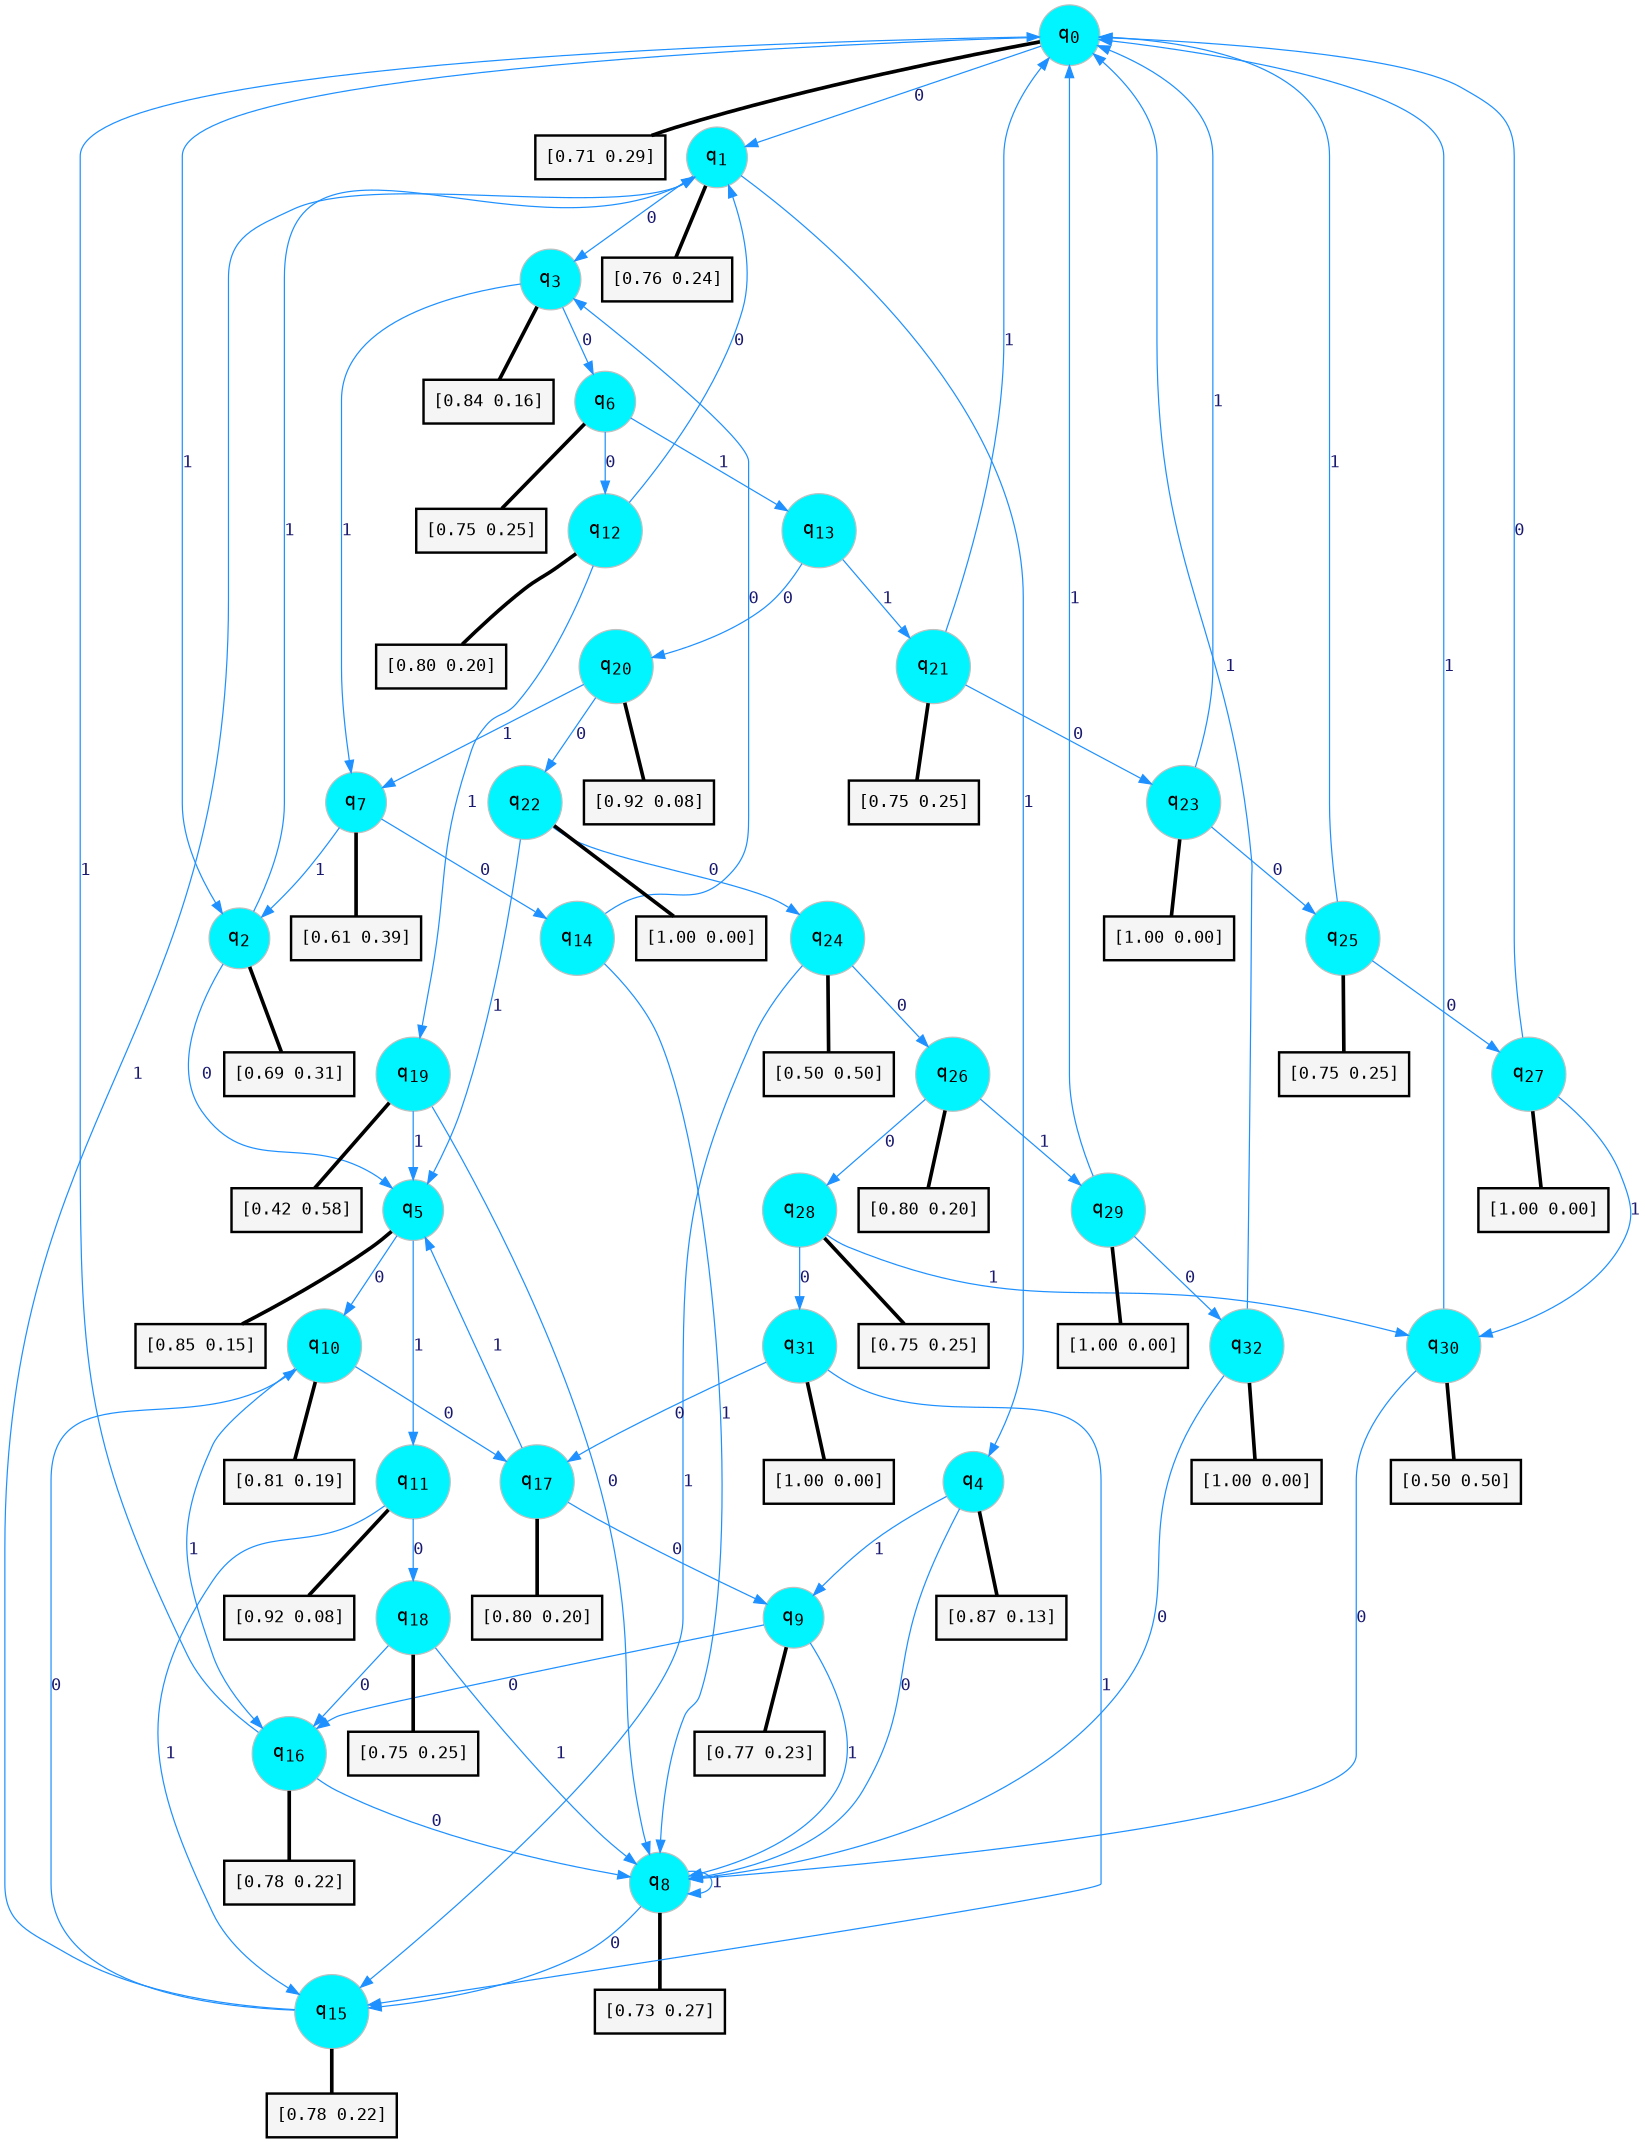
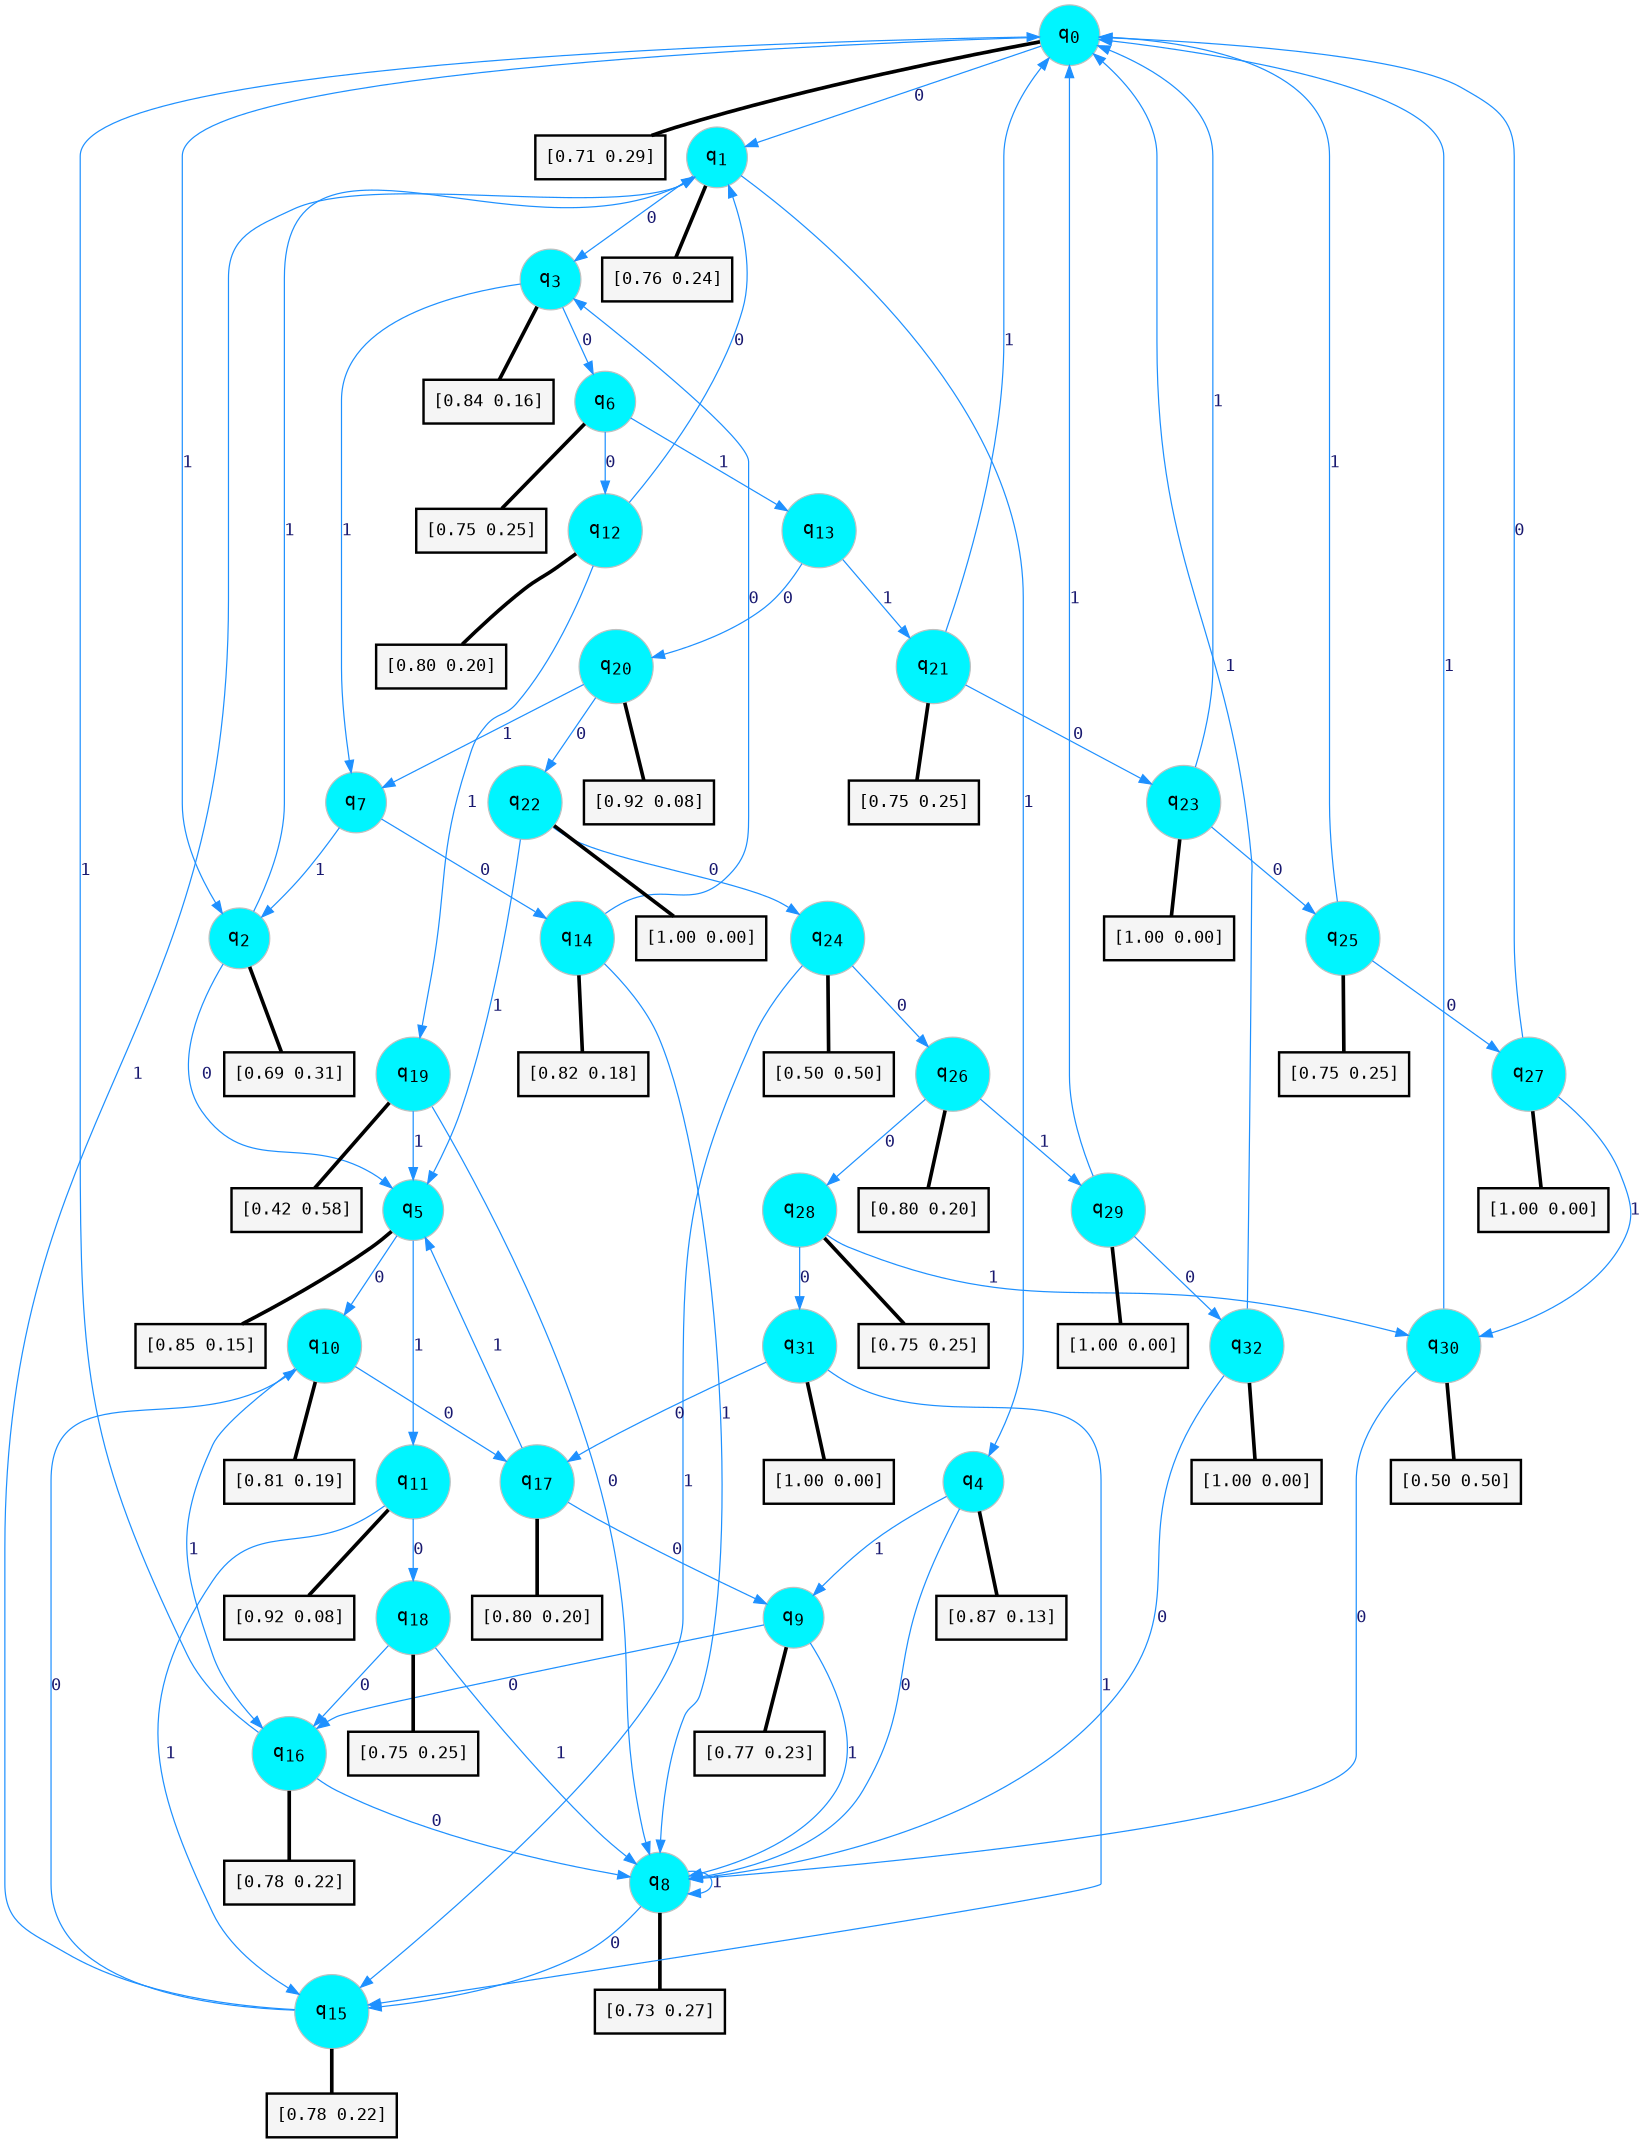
node "[0.61 0.39]": removed
node "[0.82 0.18]": added
